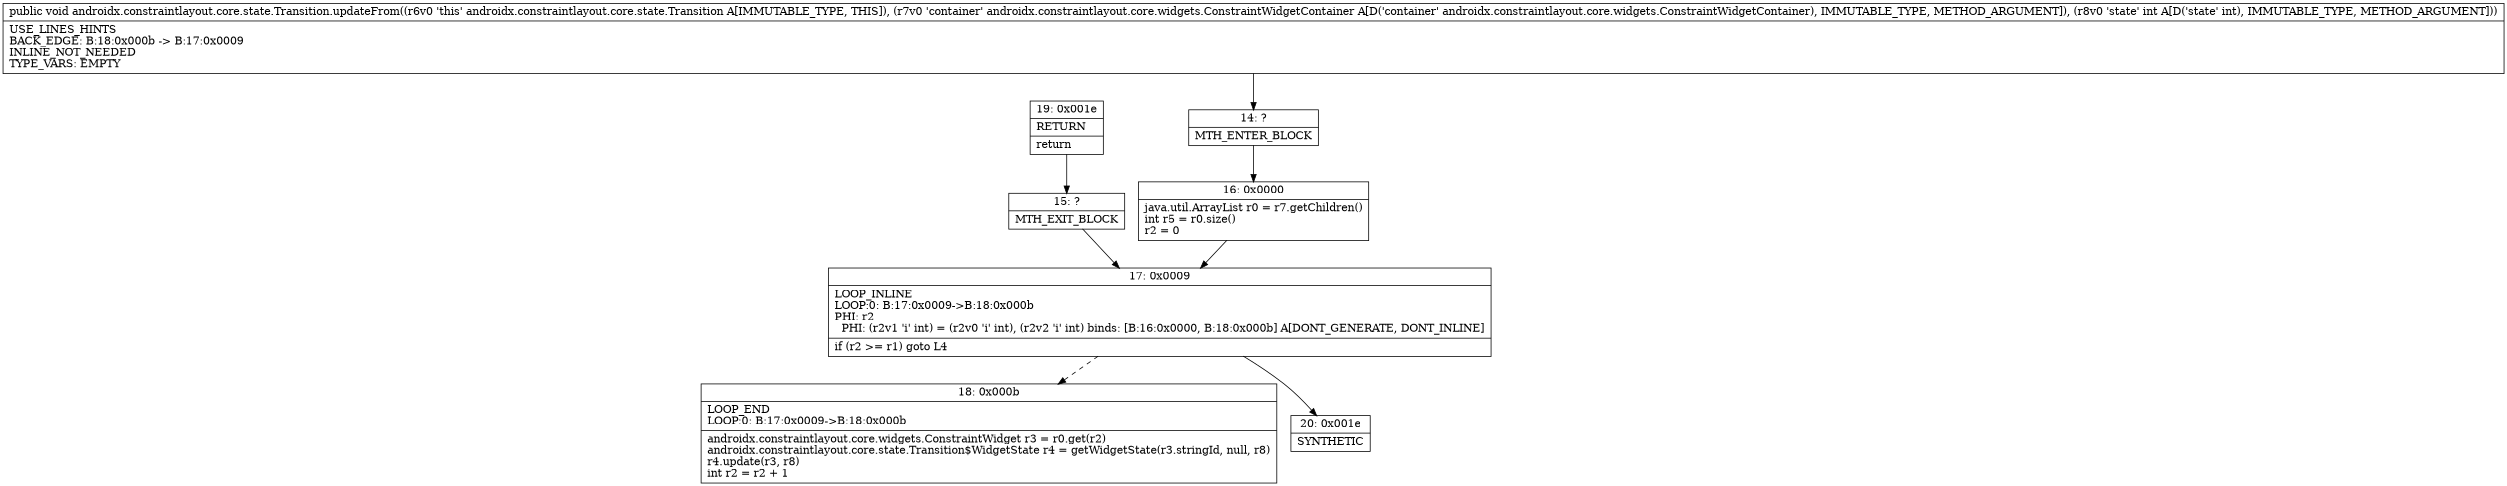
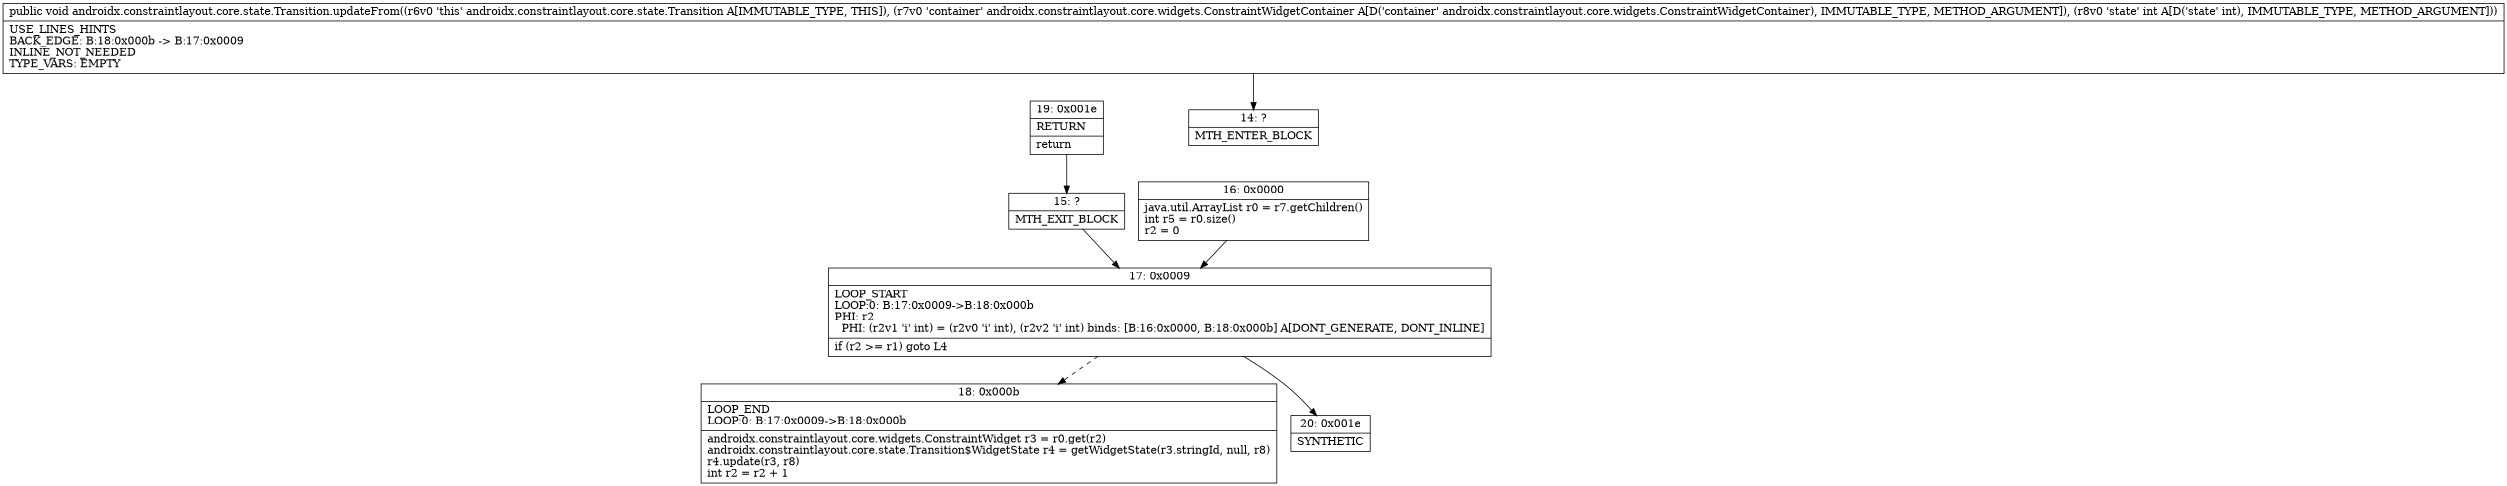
edge "14: ?" -> "16: 0x0000": removed
node "17: 0x0009": text "LOOP_INLINE" -> "LOOP_START"
